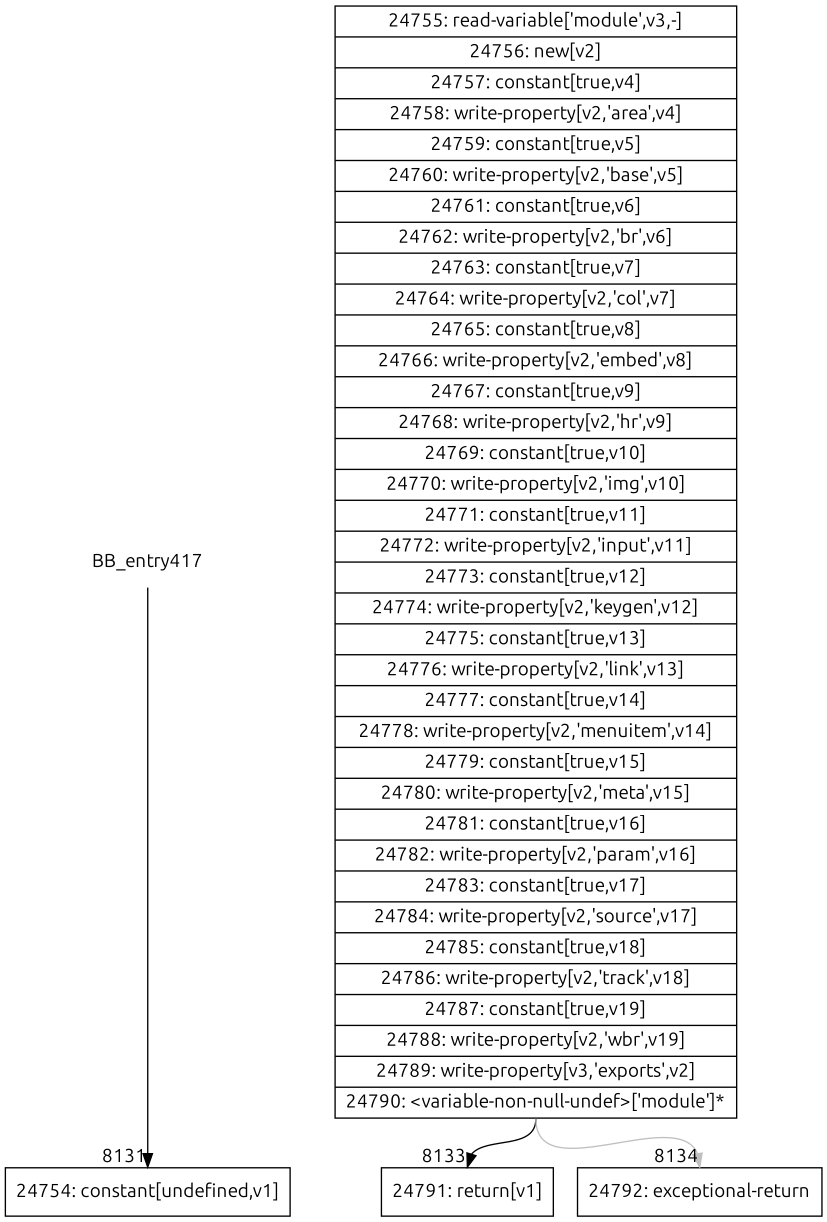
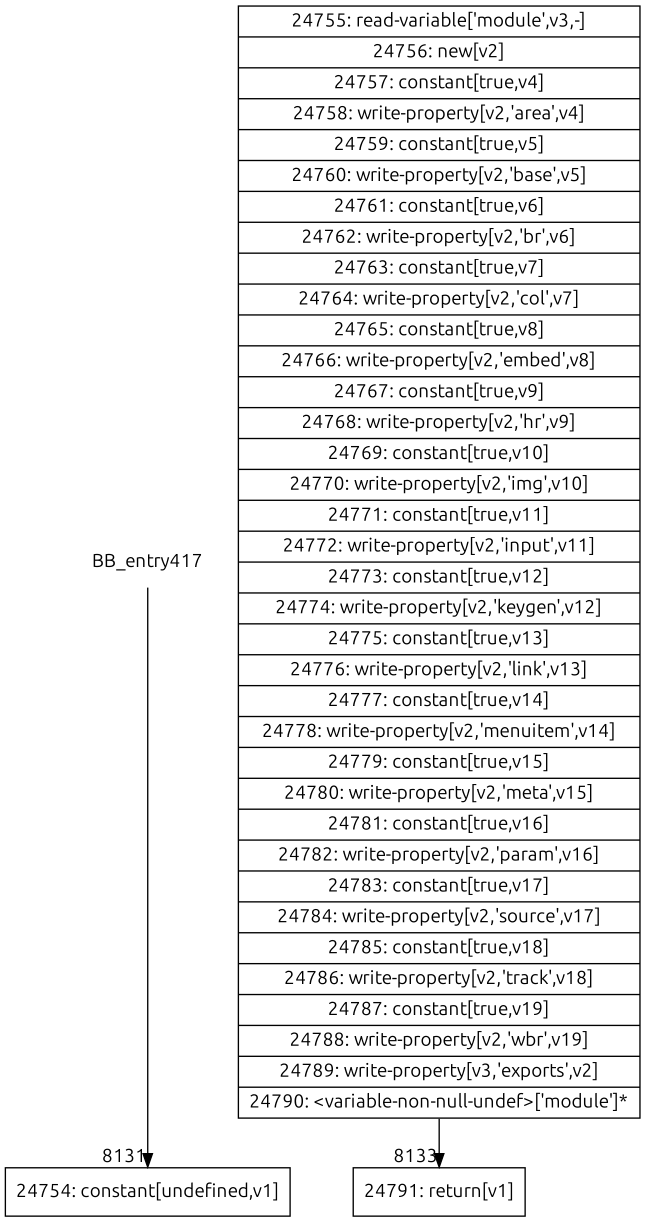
node "24792: exceptional-return": removed
